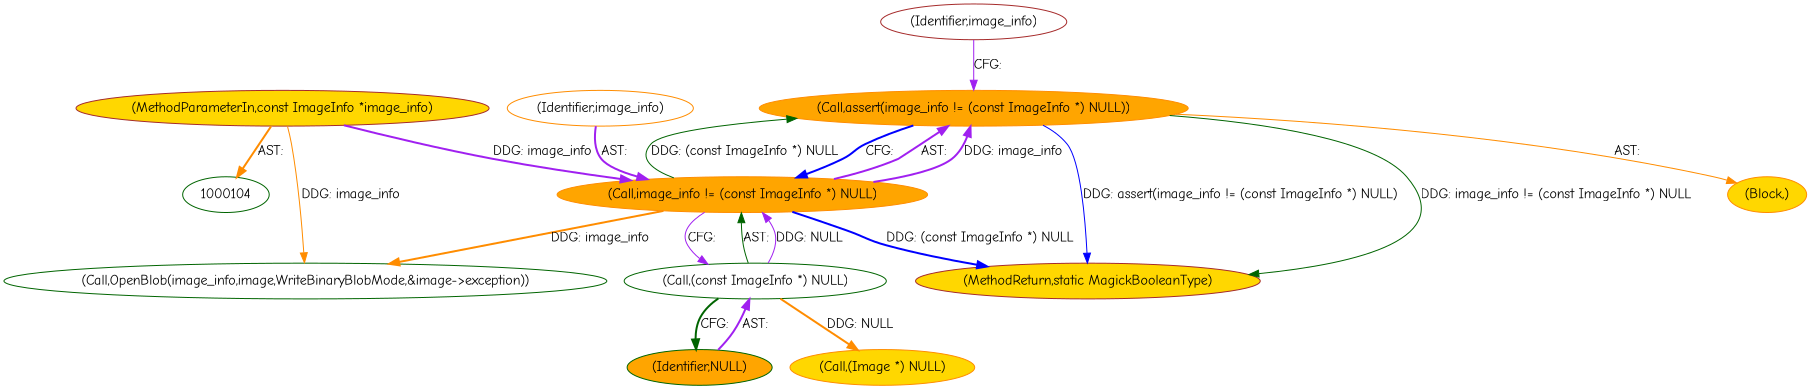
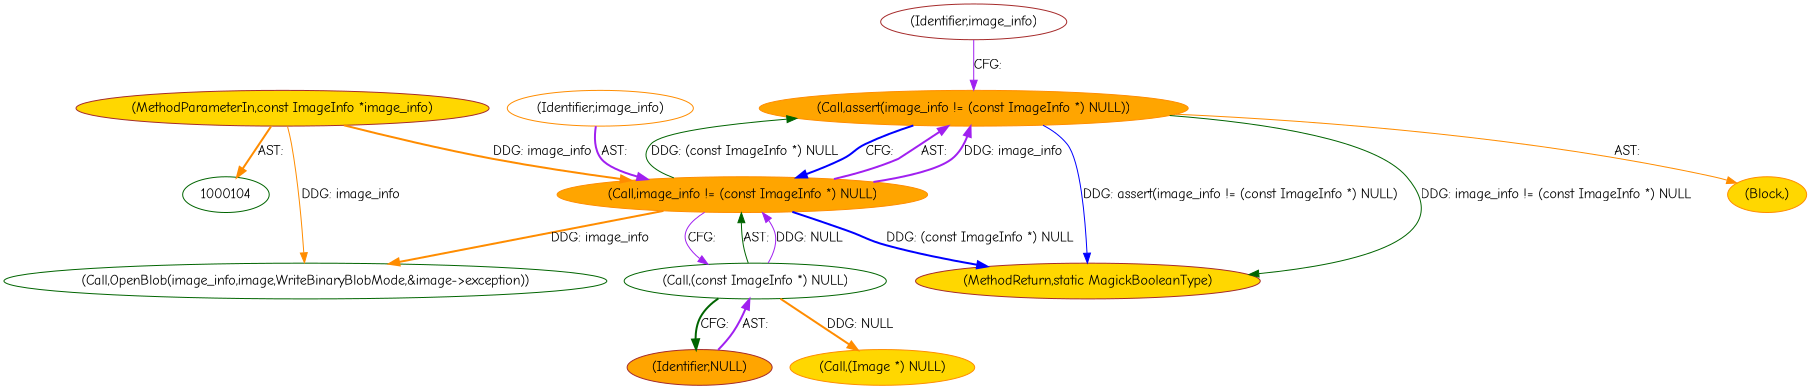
edge "(MethodParameterIn,const ImageInfo *image_info)" -> "(Call,image_info != (const ImageInfo *) NULL)": color purple -> darkorange
node "(Identifier,NULL)": color darkgreen -> brown
